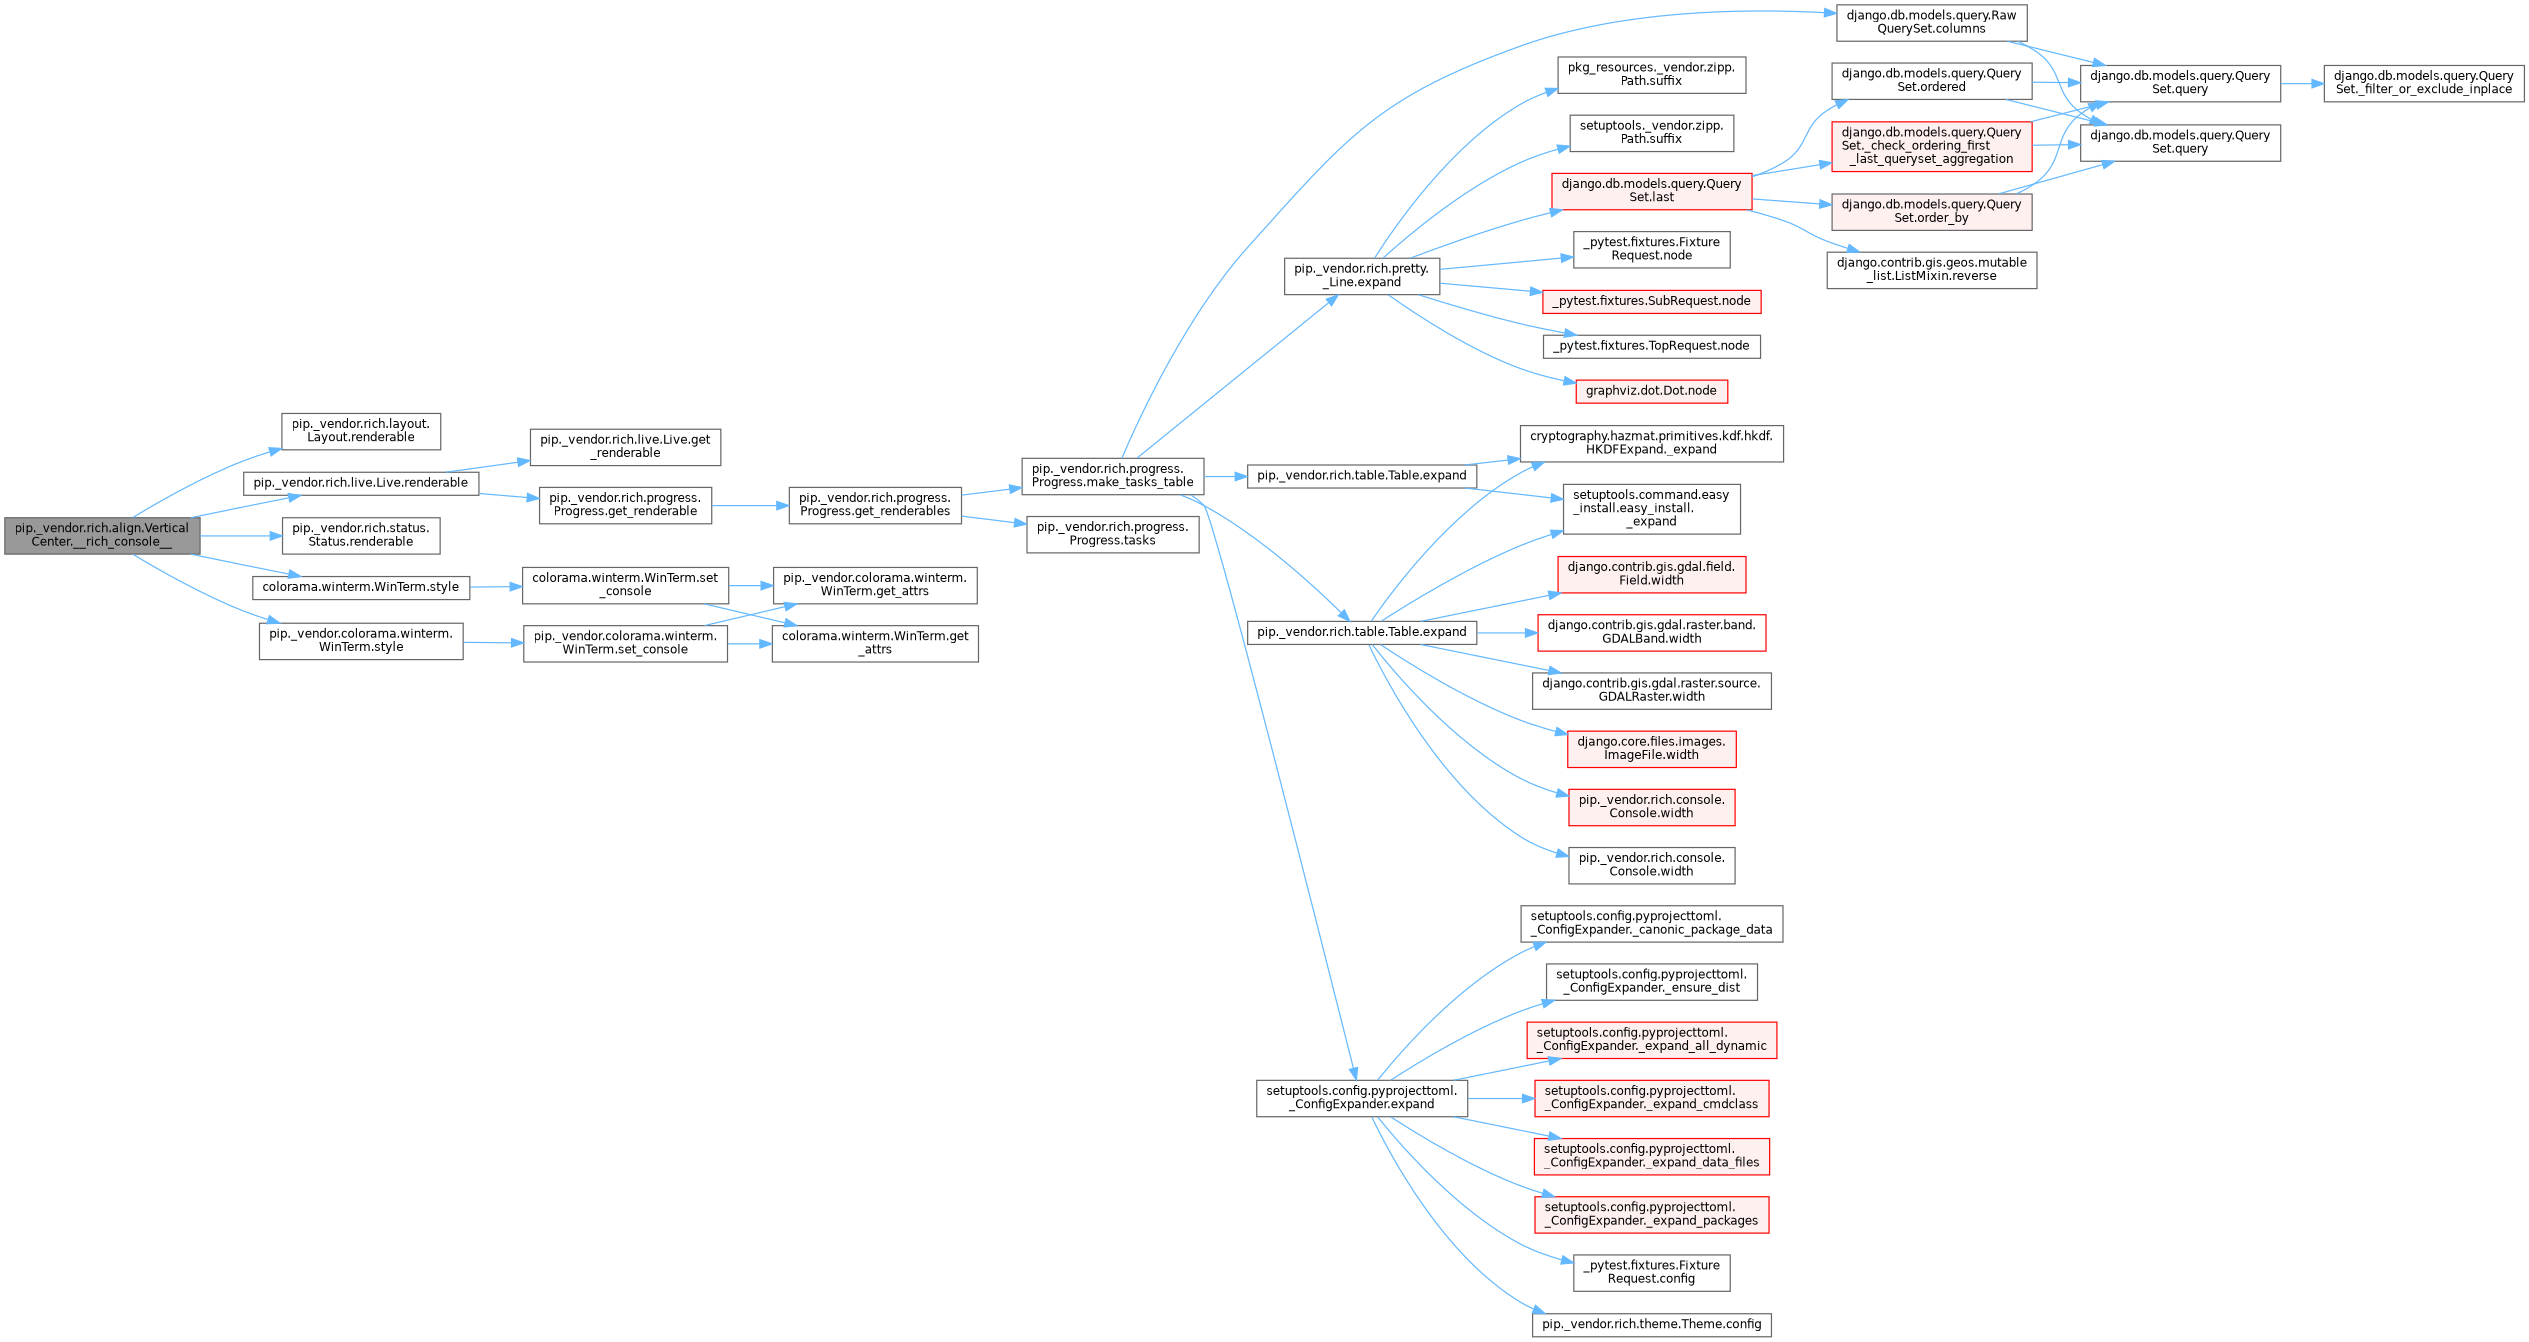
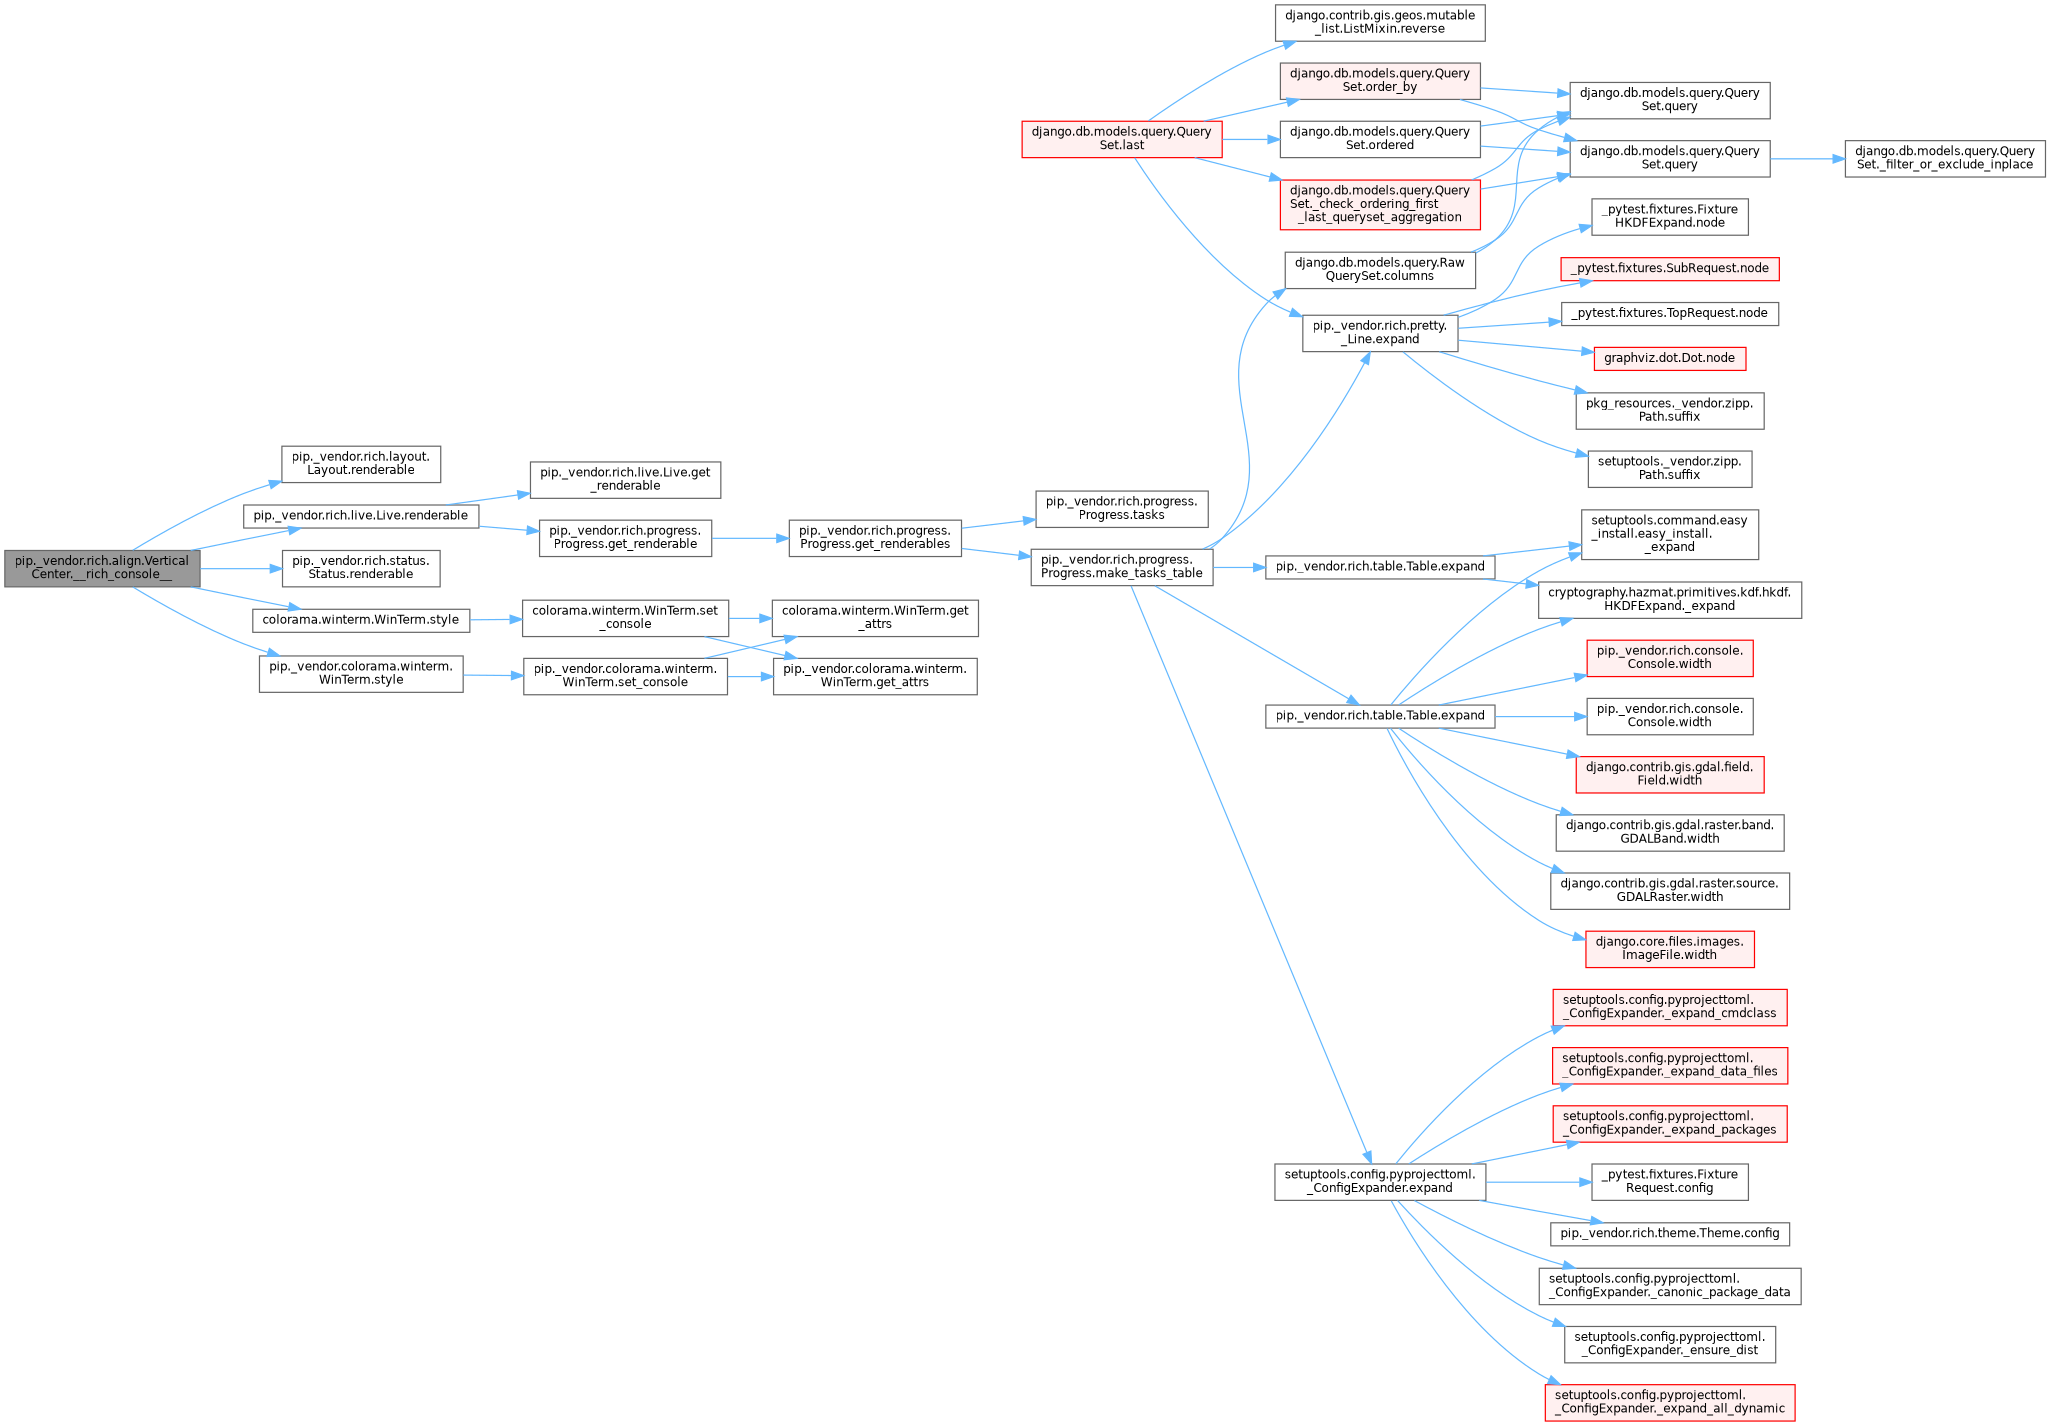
edge "pip._vendor.rich.pretty. _Line.expand" -> "django.db.models.query.Query Set.last": reversed
node "_pytest.fixtures.Fixture Request.node": label "_pytest.fixtures.Fixture Request.node" -> "_pytest.fixtures.Fixture HKDFExpand.node"
node "django.contrib.gis.gdal.raster.band. GDALBand.width": color red -> grey40
